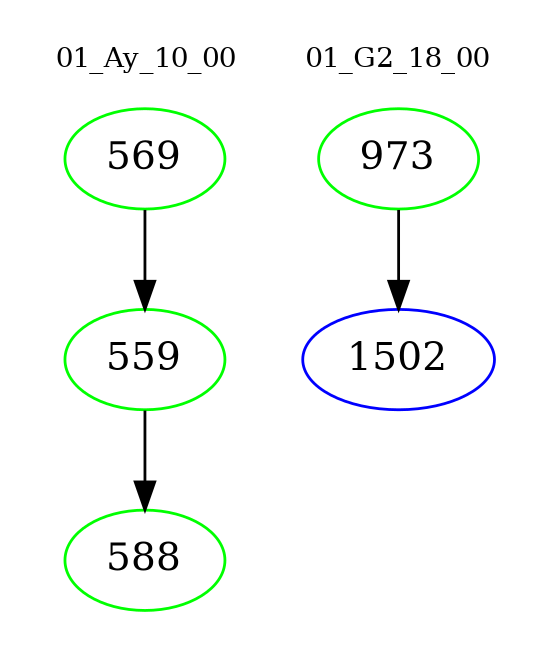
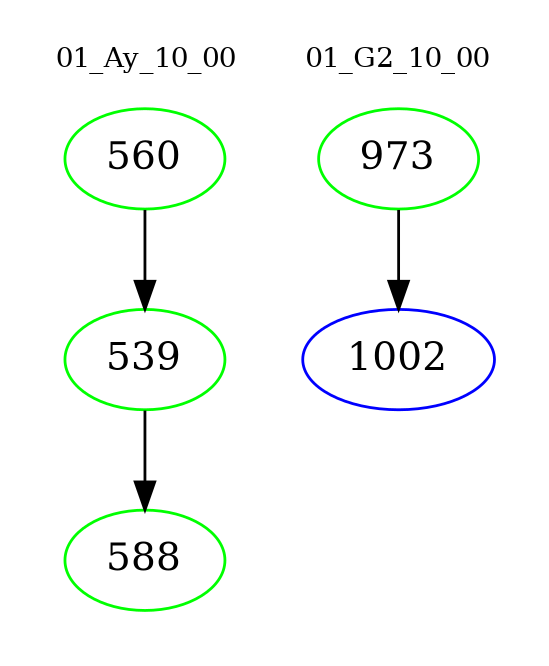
cluster "01_G2_18_00": label "01_G2_18_00" -> "01_G2_10_00"
node "569": label "569" -> "560"
node "559": label "559" -> "539"
node "1502": label "1502" -> "1002"
